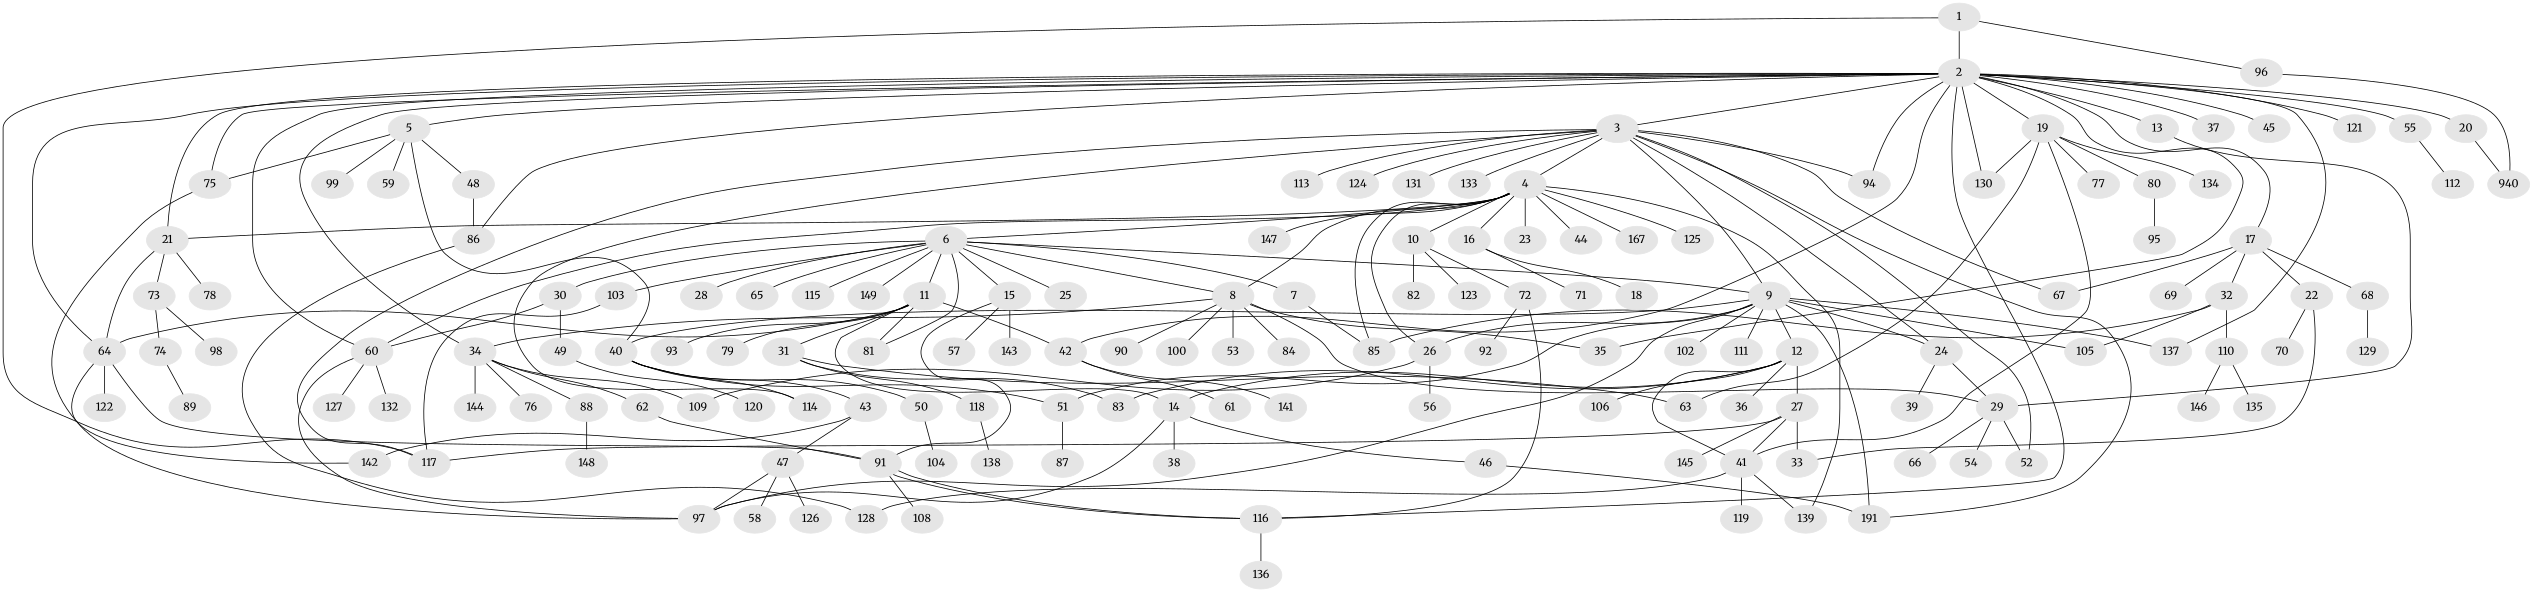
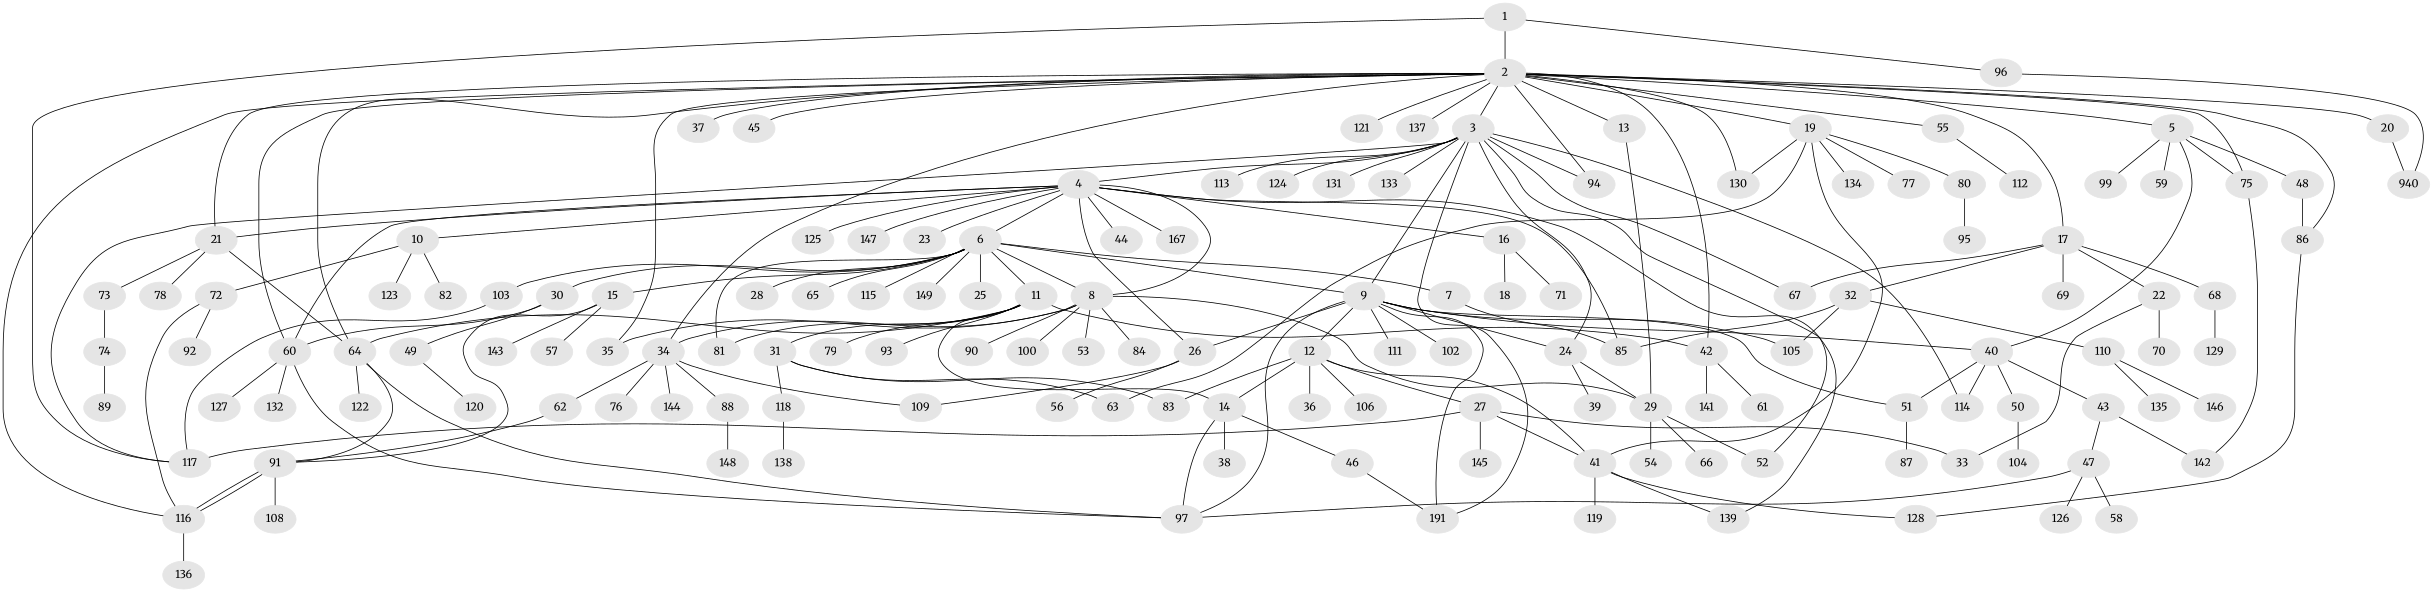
edge "9" -- "137": removed
node "98": removed
